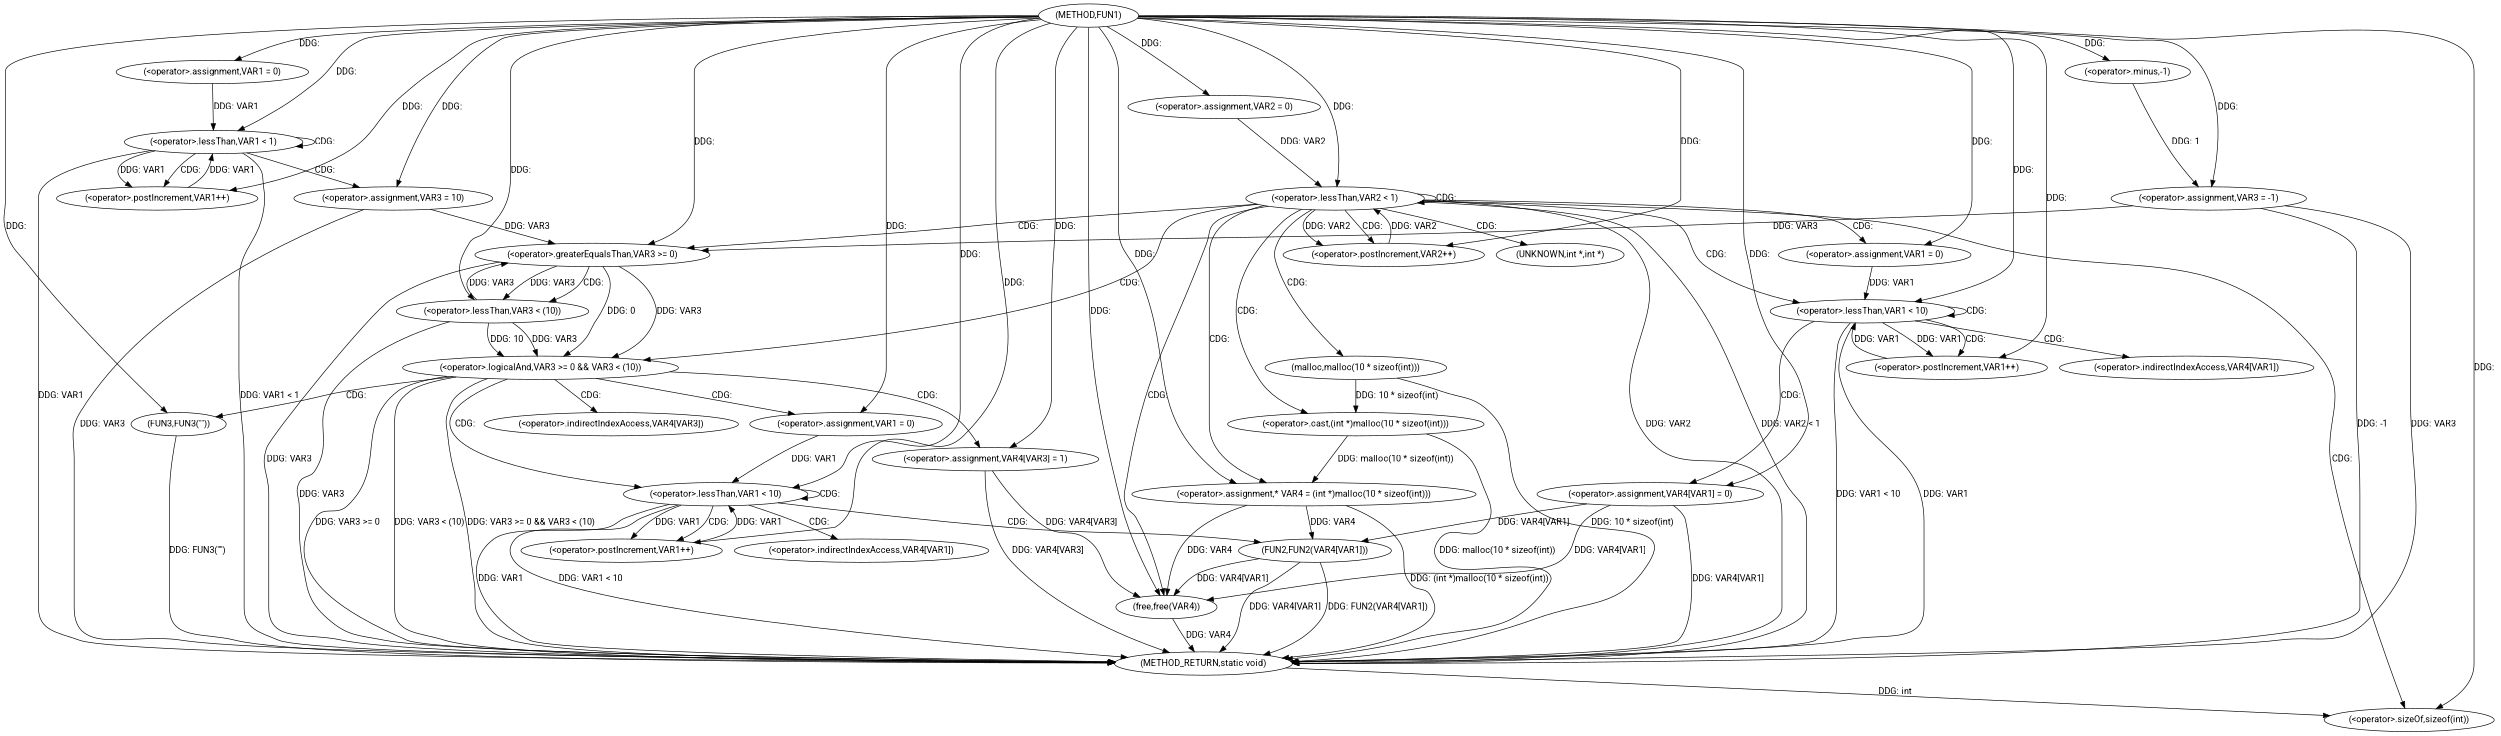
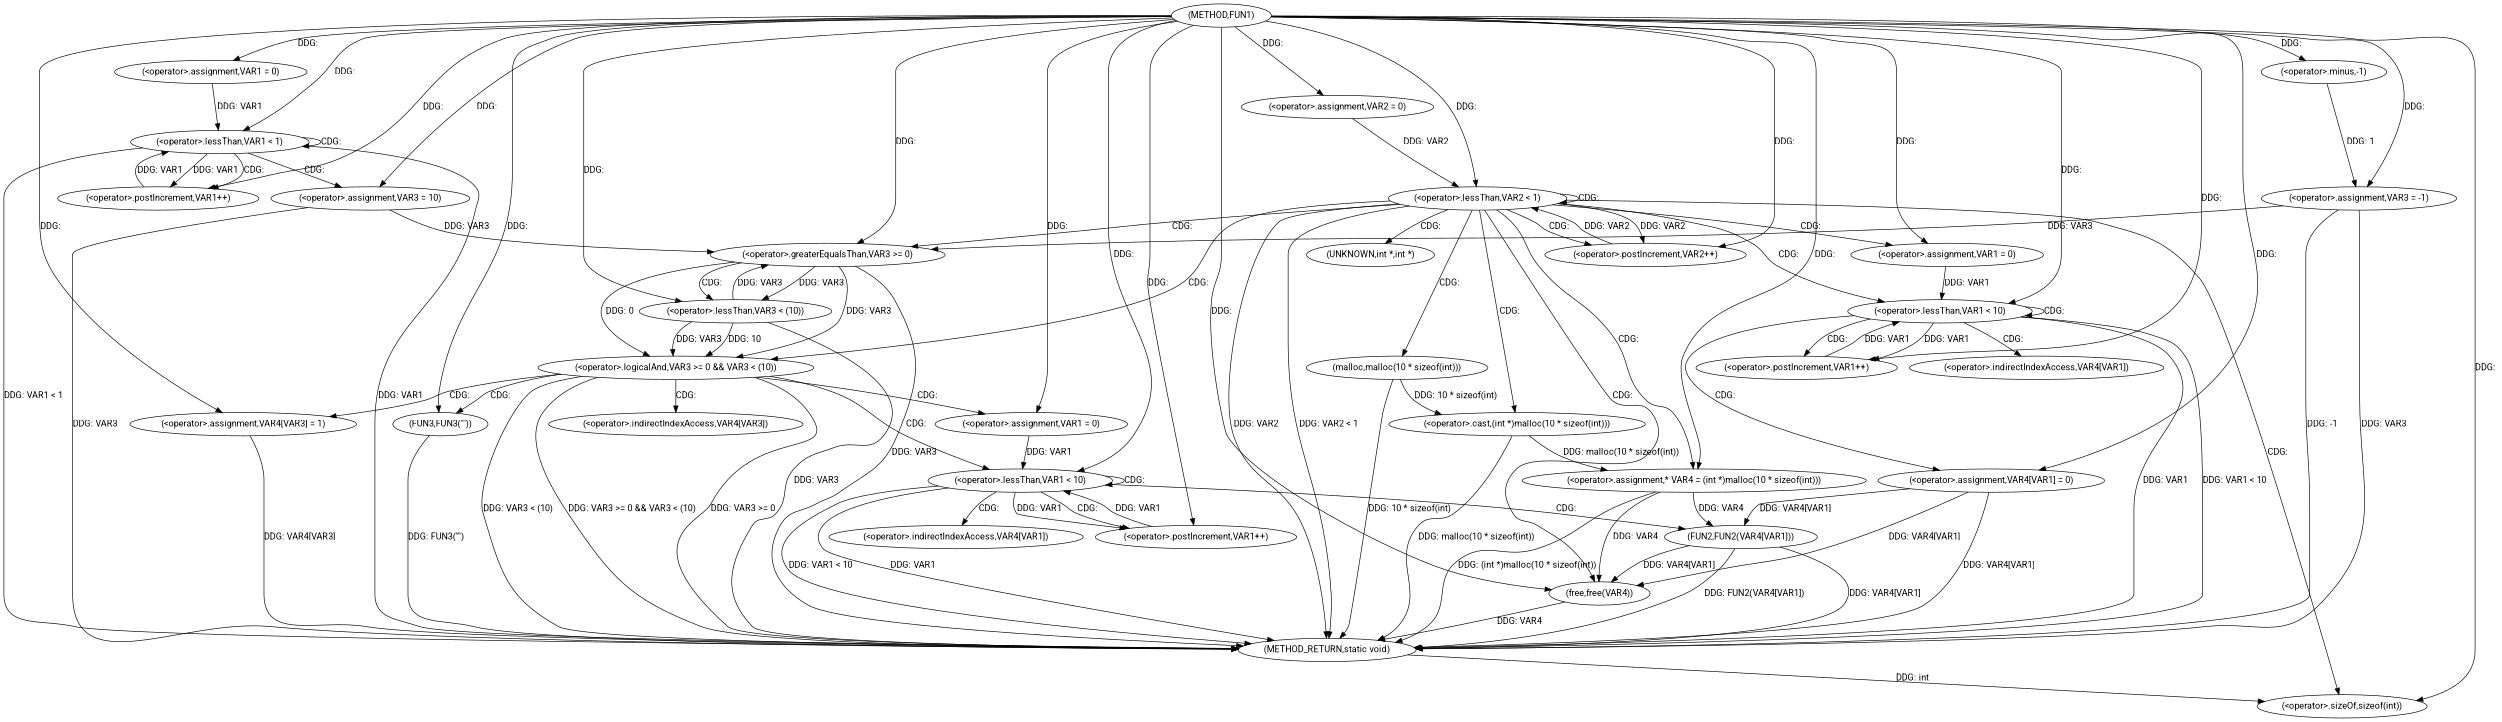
edge "(<operator>.assignment,VAR4[VAR3] = 1)" -> "(free,free(VAR4))": removed, label "DDG: VAR4[VAR3]"
